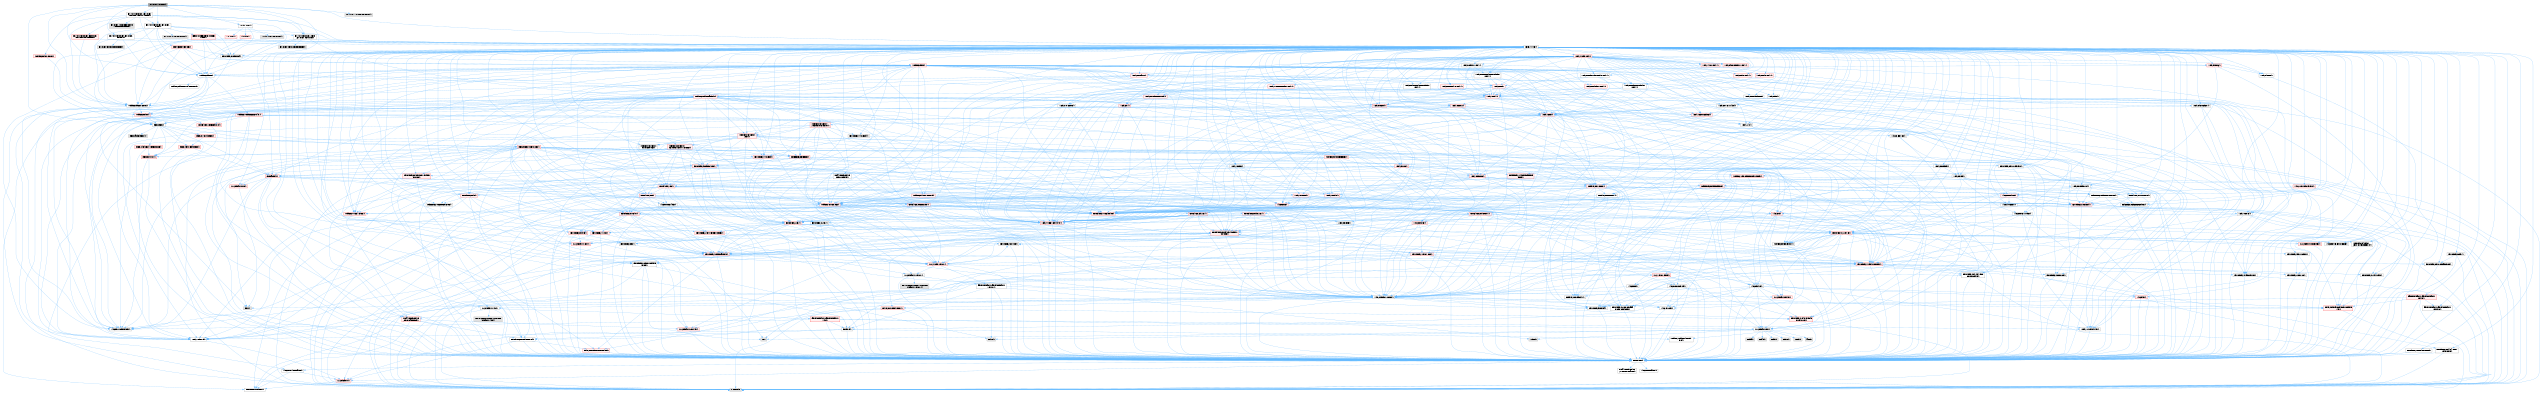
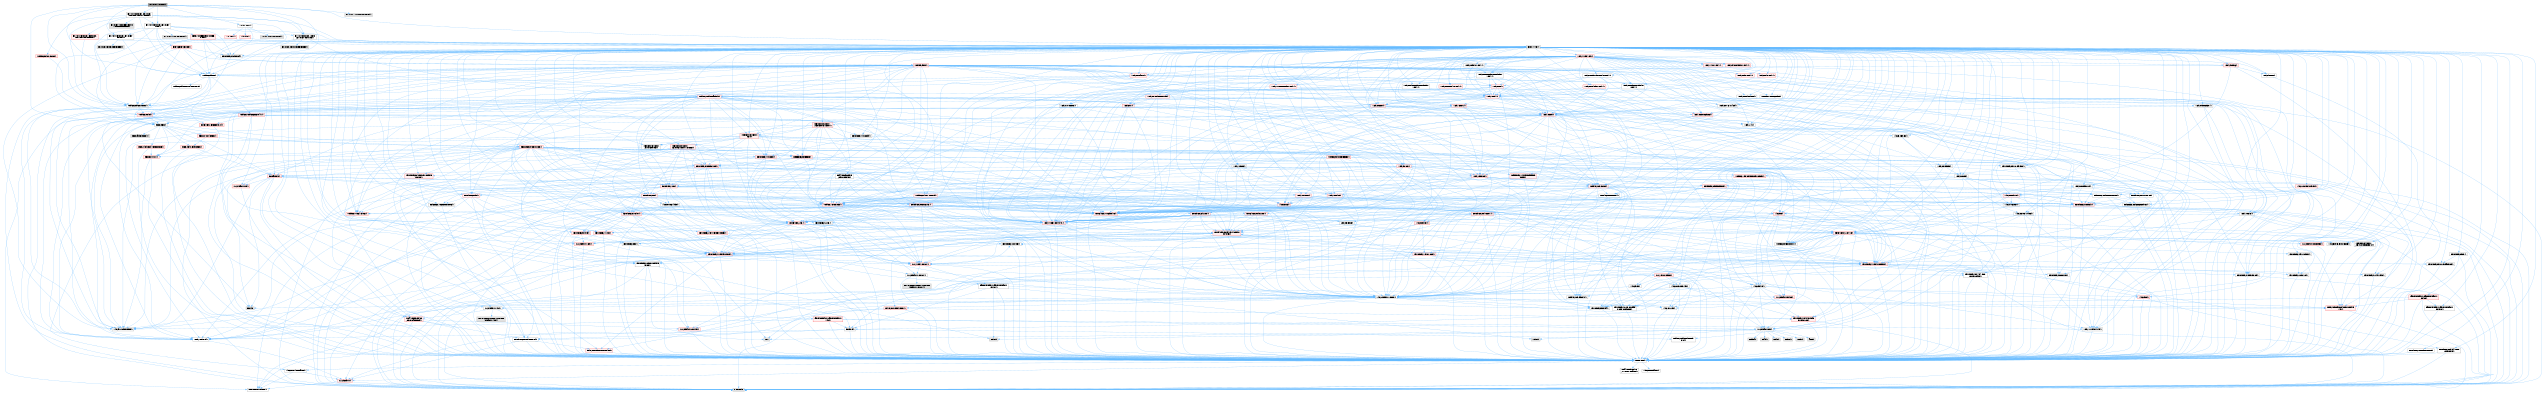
node "Math/Edge.h": label "Math/Edge.h" -> "AssertionMacros/Edge.h"
node "Templates/UObjectGlobals.h": label "Templates/UObjectGlobals.h" -> "Templates/UnrealTemplate.h"
